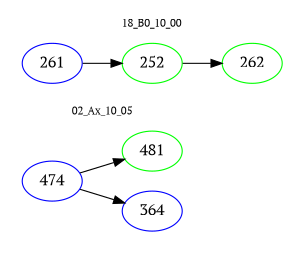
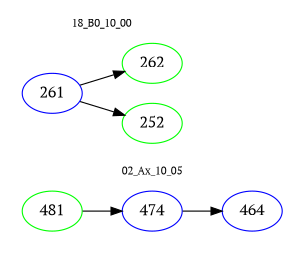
edge "252" -> "262": now "261" -> "262"
edge "474" -> "481": reversed
node "364": label "364" -> "464"
